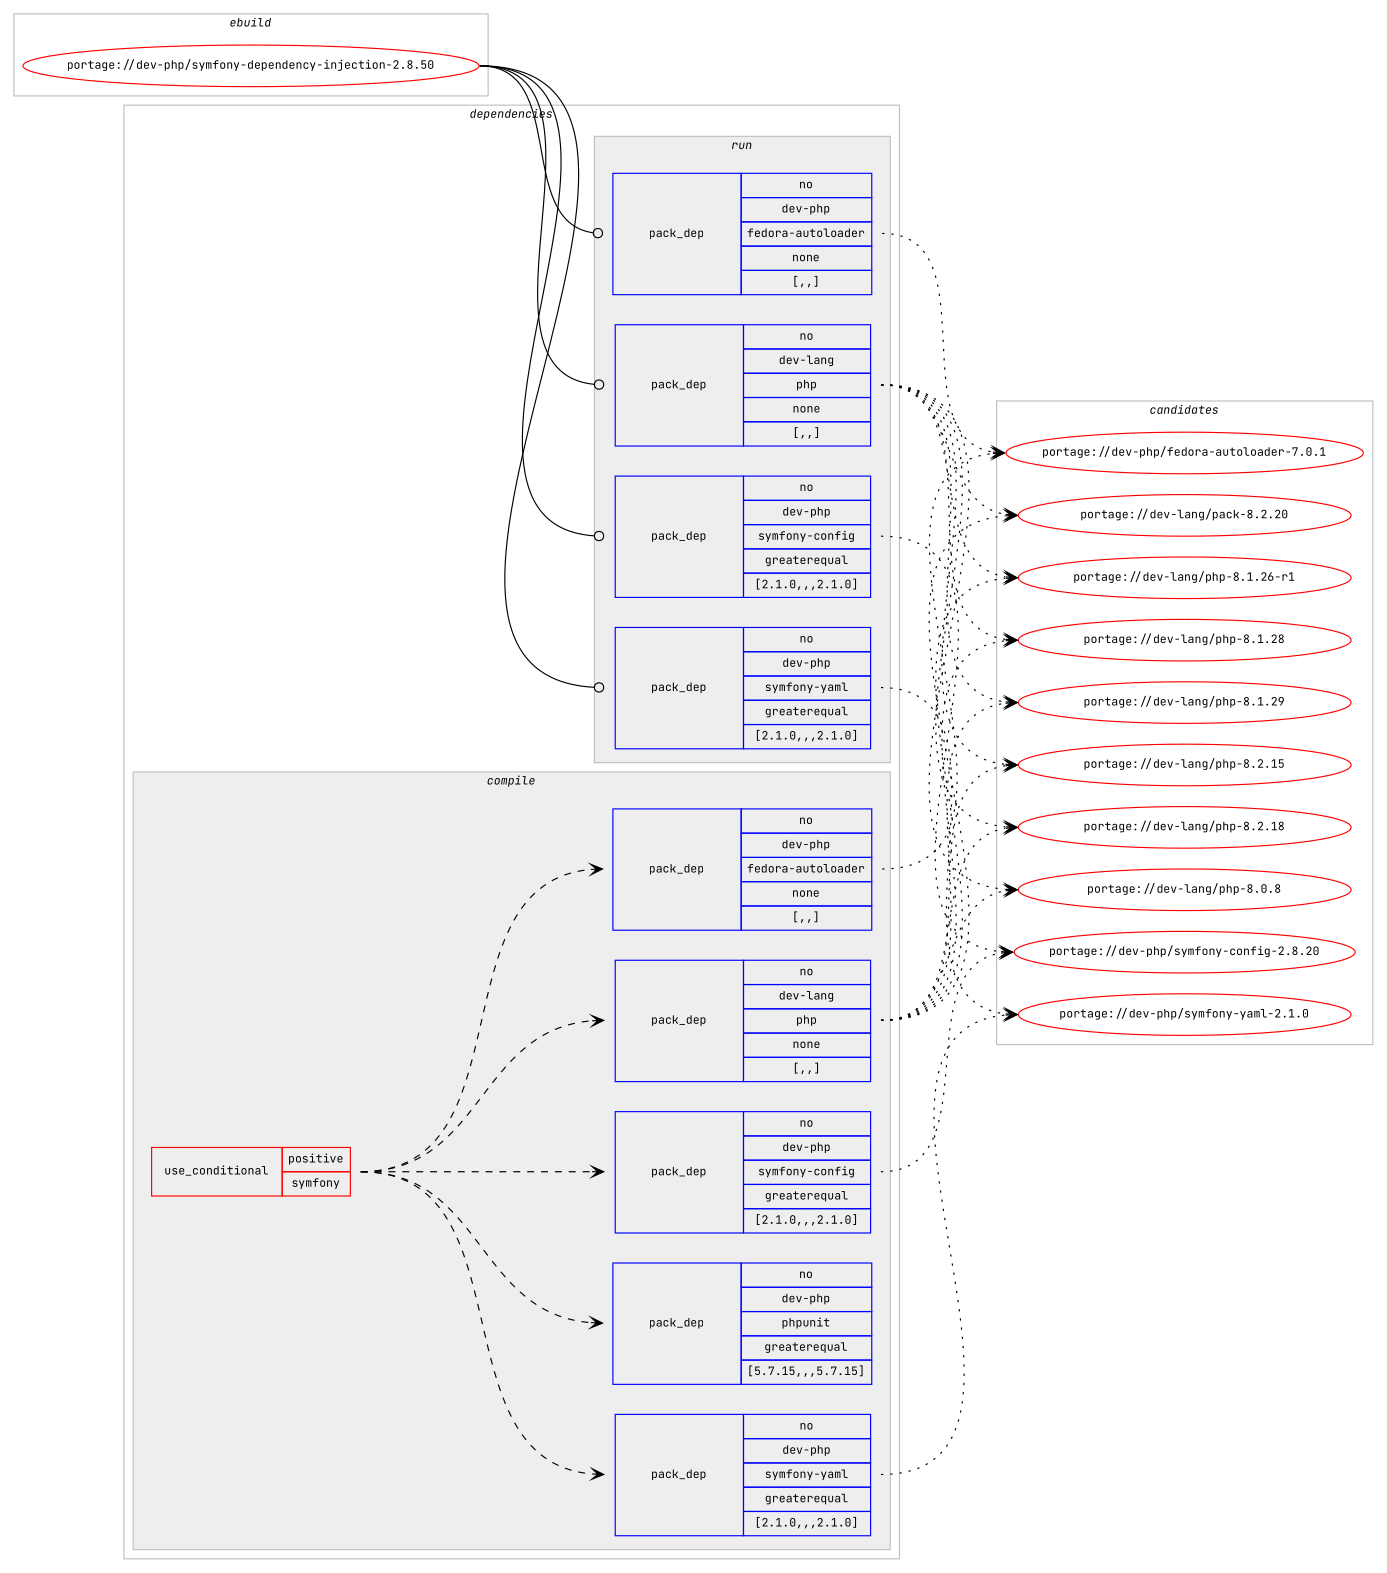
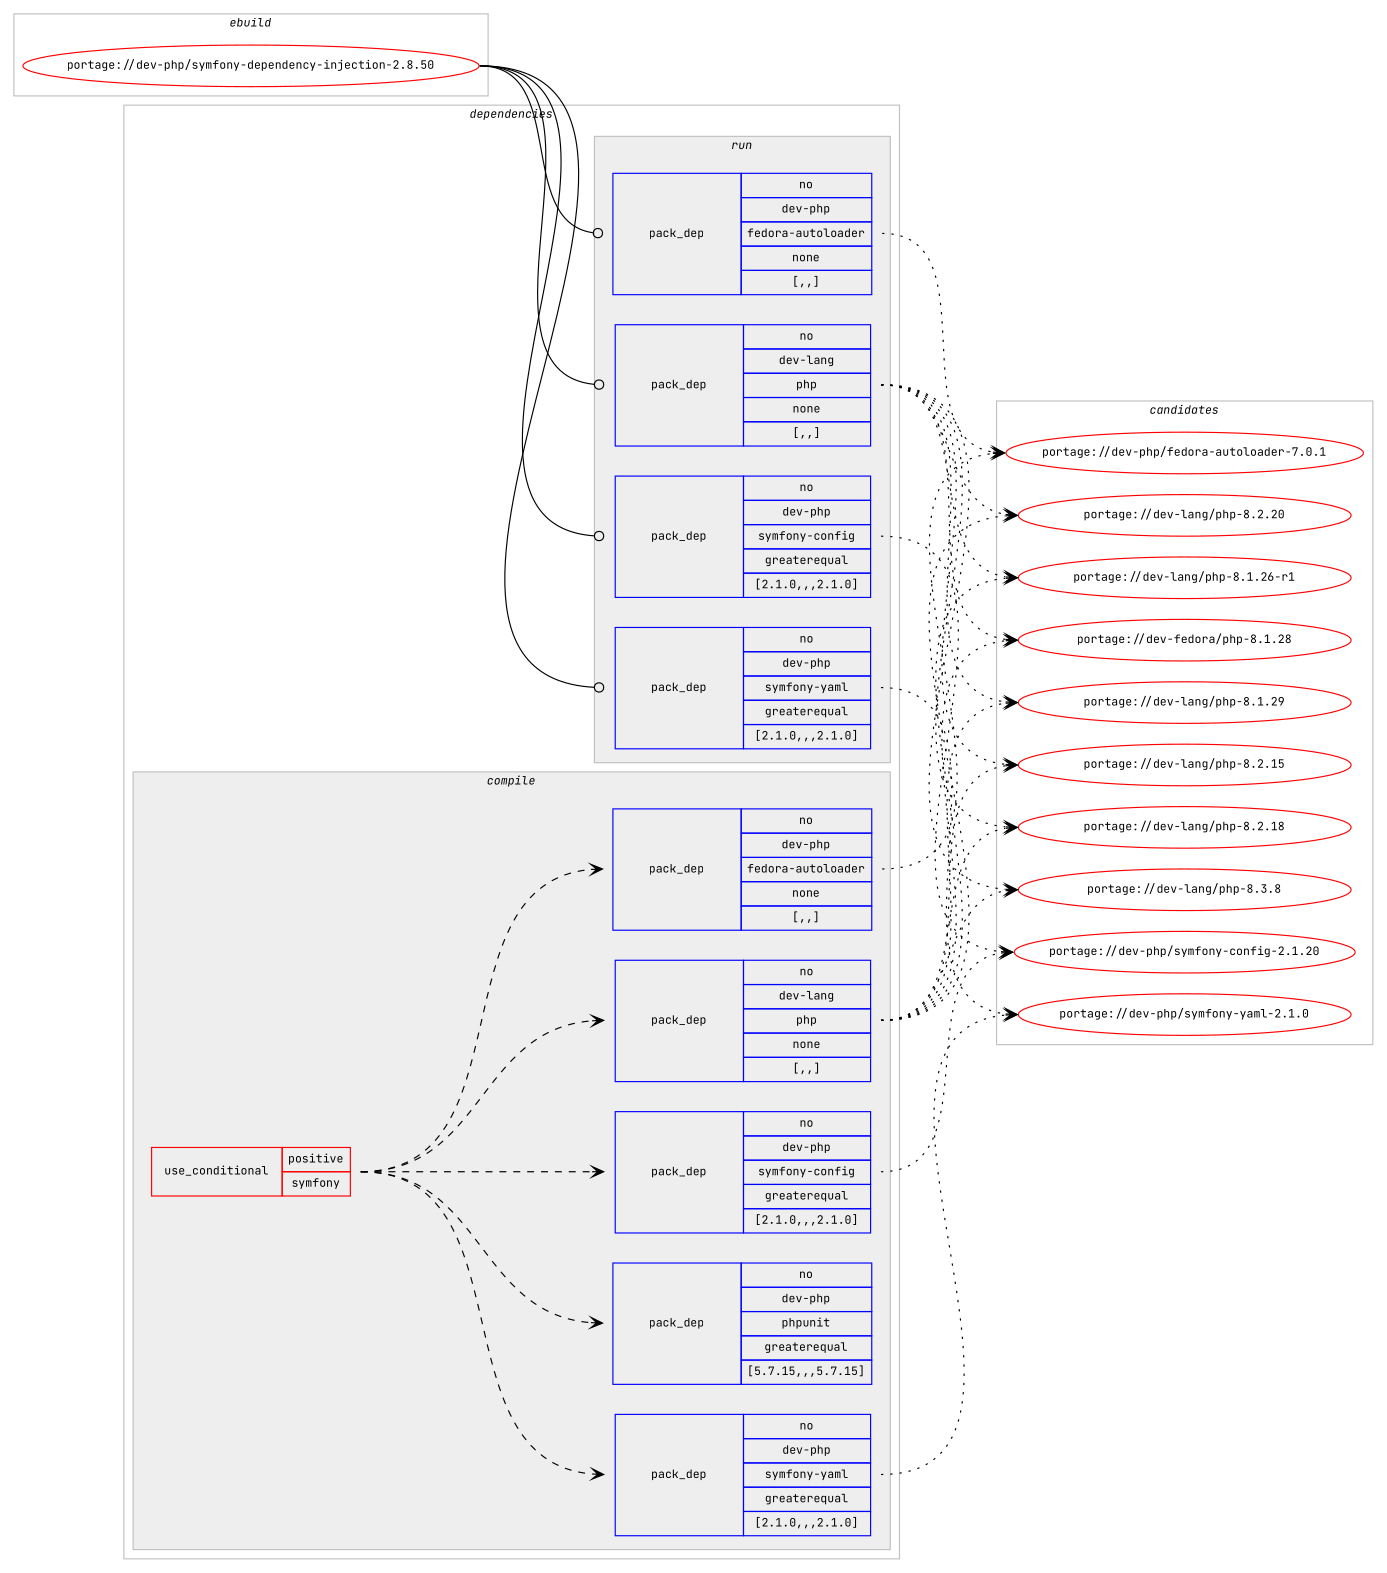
node "portage://dev-lang/pack-8.2.20": label "portage://dev-lang/pack-8.2.20" -> "portage://dev-lang/php-8.2.20"
node "portage://dev-lang/php-8.1.28": label "portage://dev-lang/php-8.1.28" -> "portage://dev-fedora/php-8.1.28"
node "portage://dev-lang/php-8.0.8": label "portage://dev-lang/php-8.0.8" -> "portage://dev-lang/php-8.3.8"
node "portage://dev-php/symfony-config-2.8.20": label "portage://dev-php/symfony-config-2.8.20" -> "portage://dev-php/symfony-config-2.1.20"
